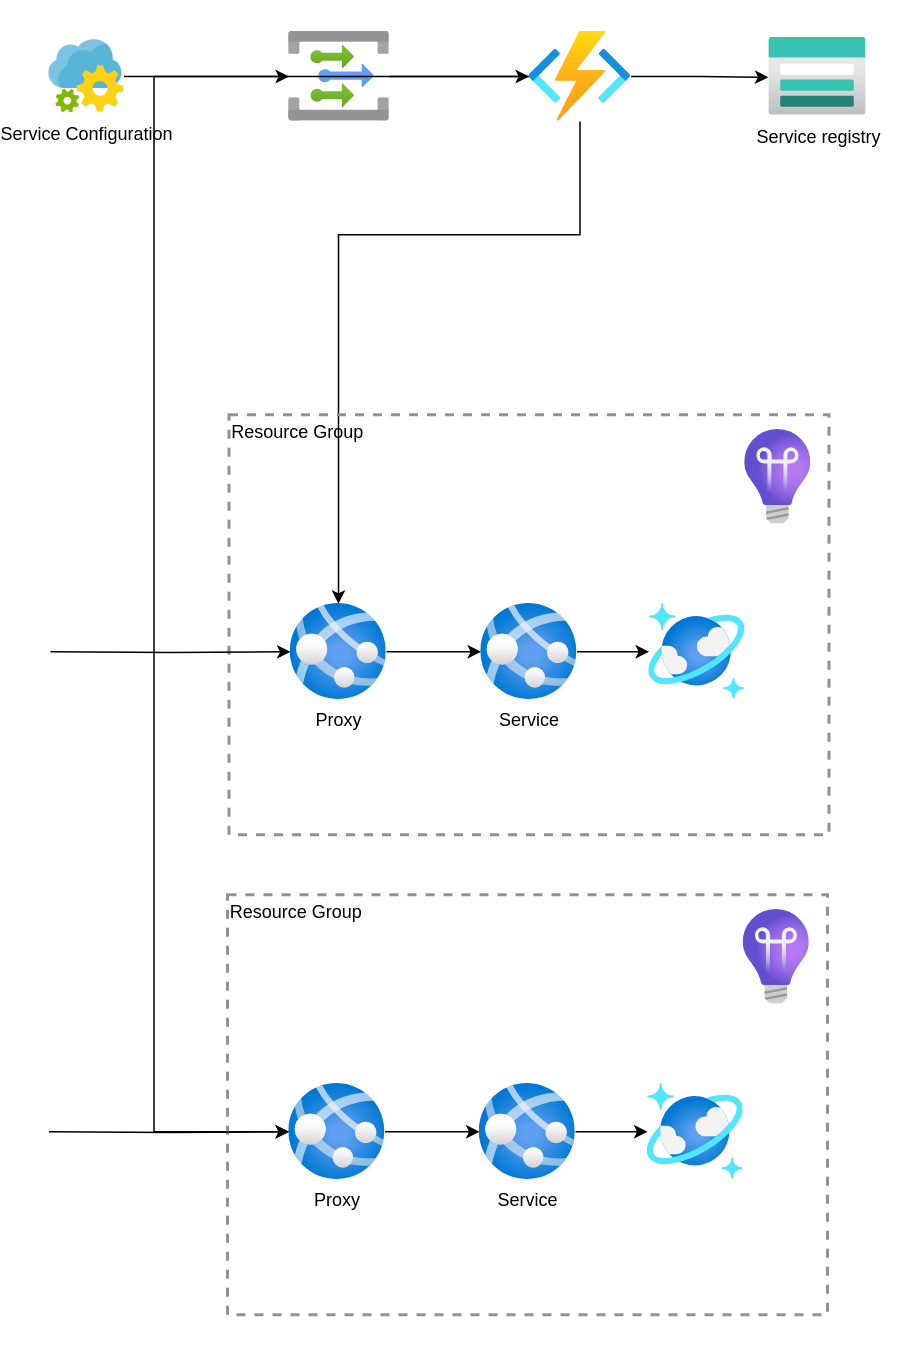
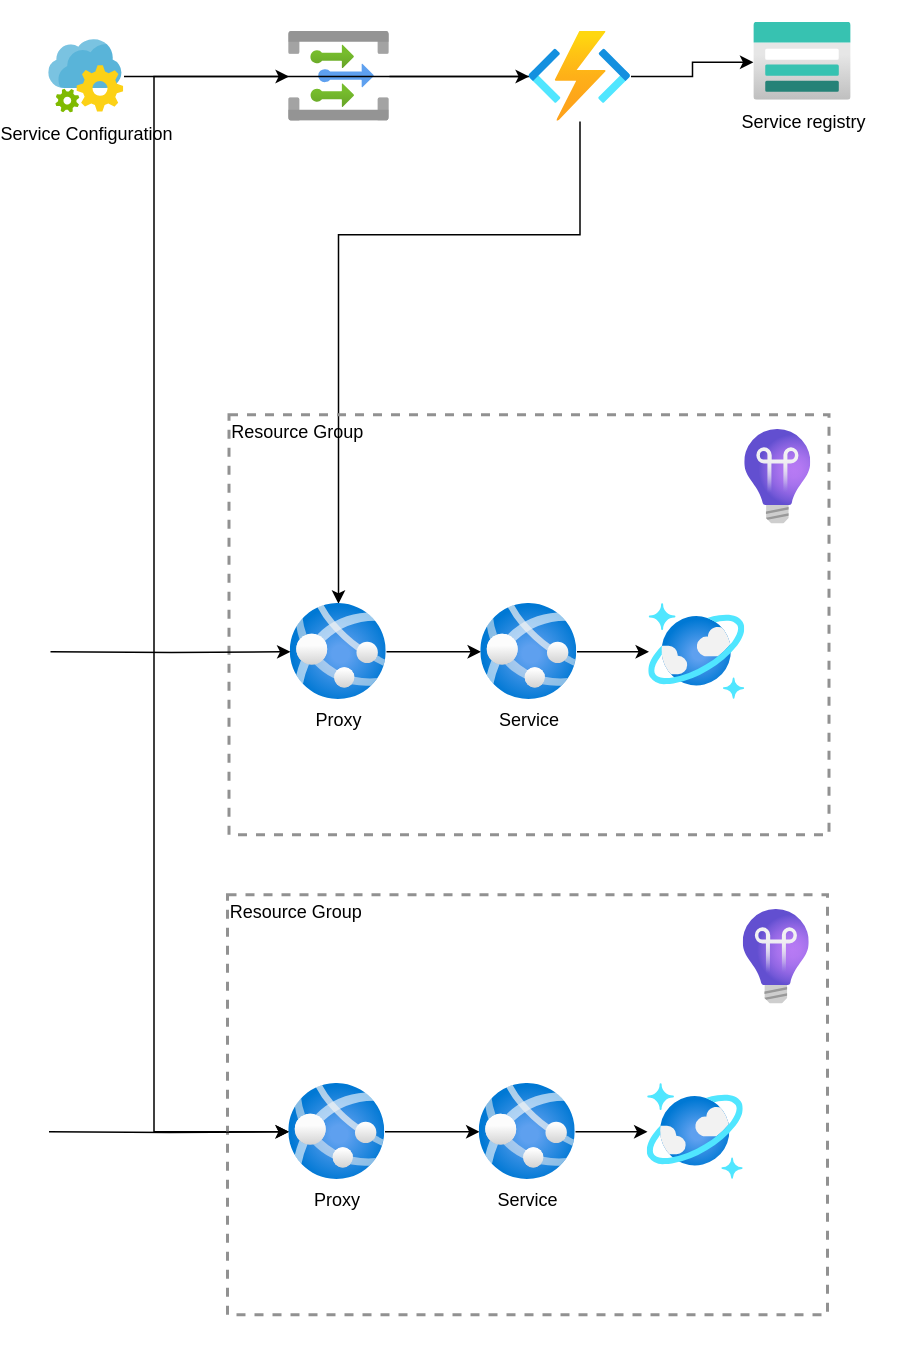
node "Service registry": moved (818, 77) -> (803, 62)
